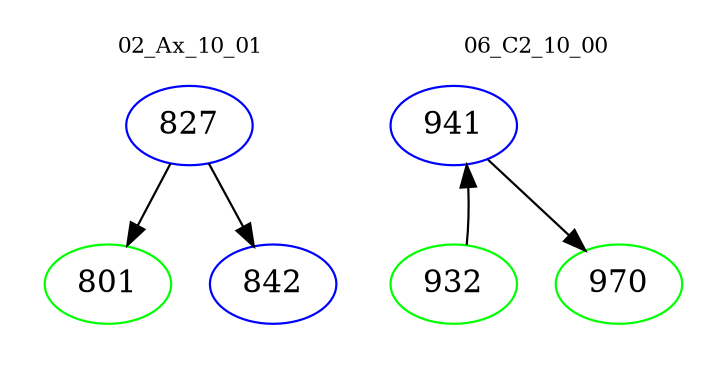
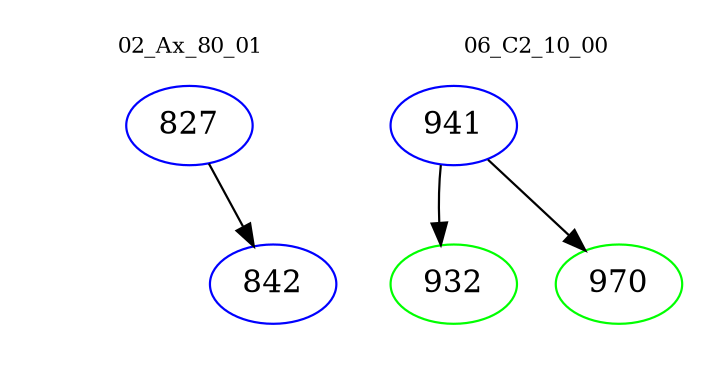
cluster "02_Ax_10_01": label "02_Ax_10_01" -> "02_Ax_80_01"
edge "932" -> "941": reversed
node "801": removed
